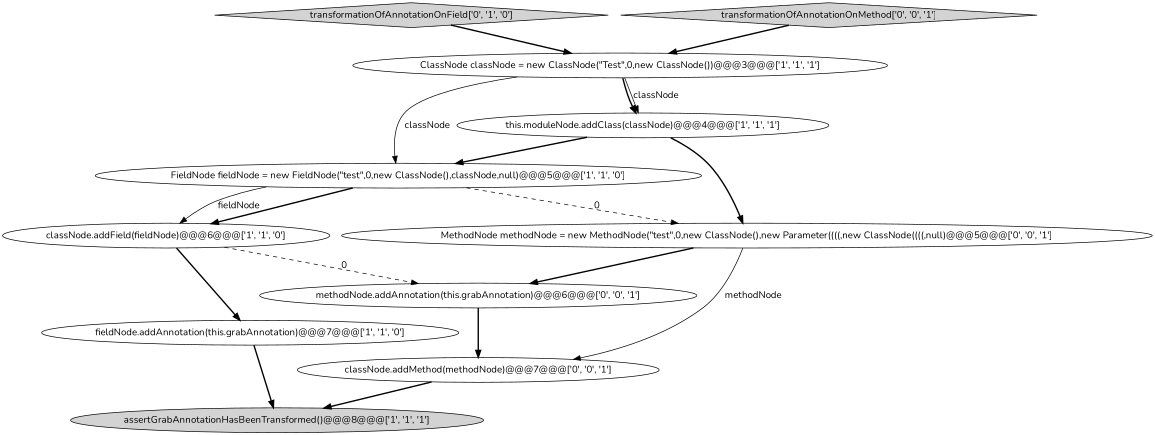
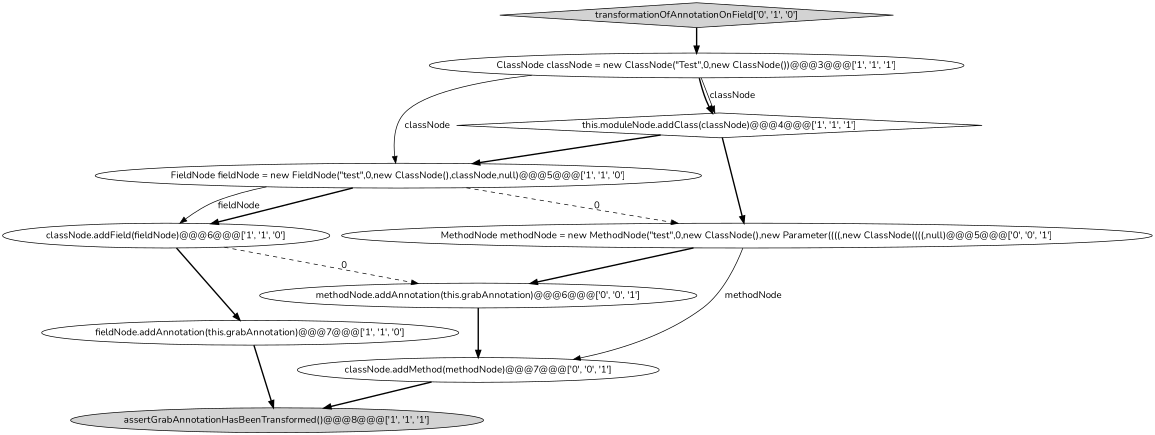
node "transformationOfAnnotationOnMethod['0', '0', '1']": removed
node "this.moduleNode.addClass(classNode)@@@4@@@['1', '1', '1']": shape ellipse -> diamond
